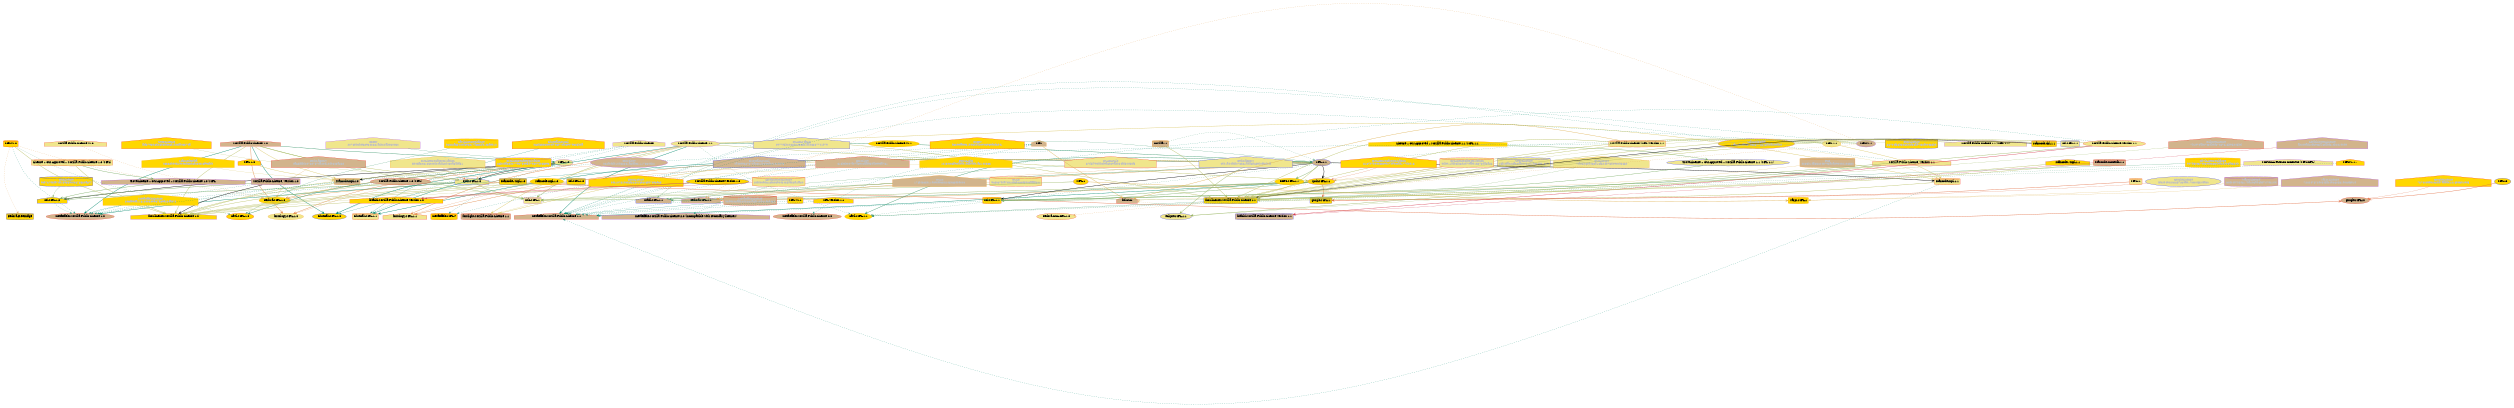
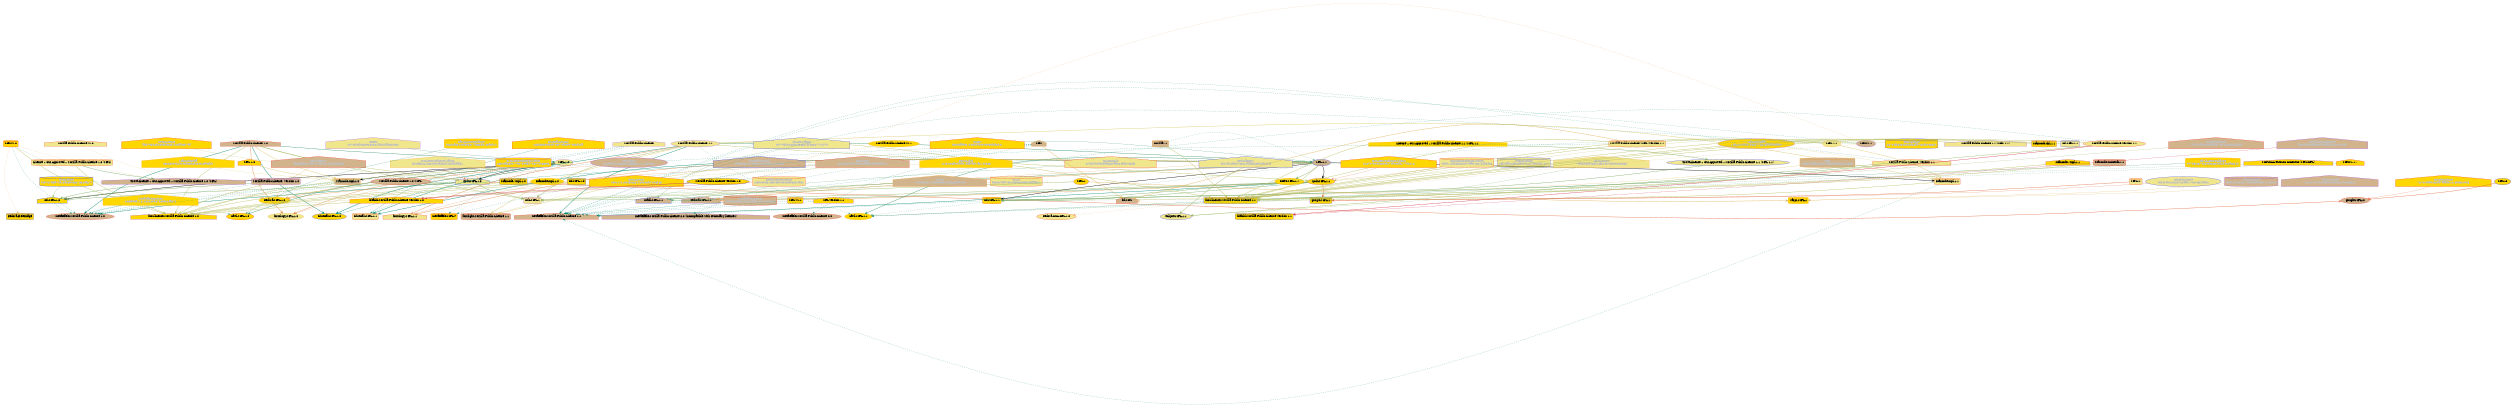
edge "scancode:dpl-1.1" -> "foss-license:Mozilla Public License 1.1": color black -> #b8bf62
node "MOZILLA PUBLIC LICENSE (MPL/NPL)": fillcolor khaki -> gold
edge "Mozilla Public License, Version 1.0" -> "foss-license:Mozilla Public License 1.0": color black -> #b8bf62
node "fsf:CUA": label "fsf:CUA" -> "fsf:MPL"
node "hitachi:Mozilla Public License Version 1.1": fillcolor tan -> gold
